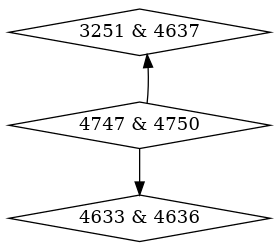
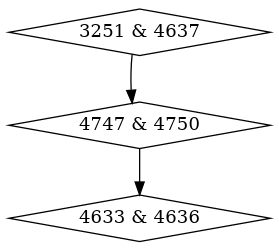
edge "4747 & 4750" -> "3251 & 4637": reversed
